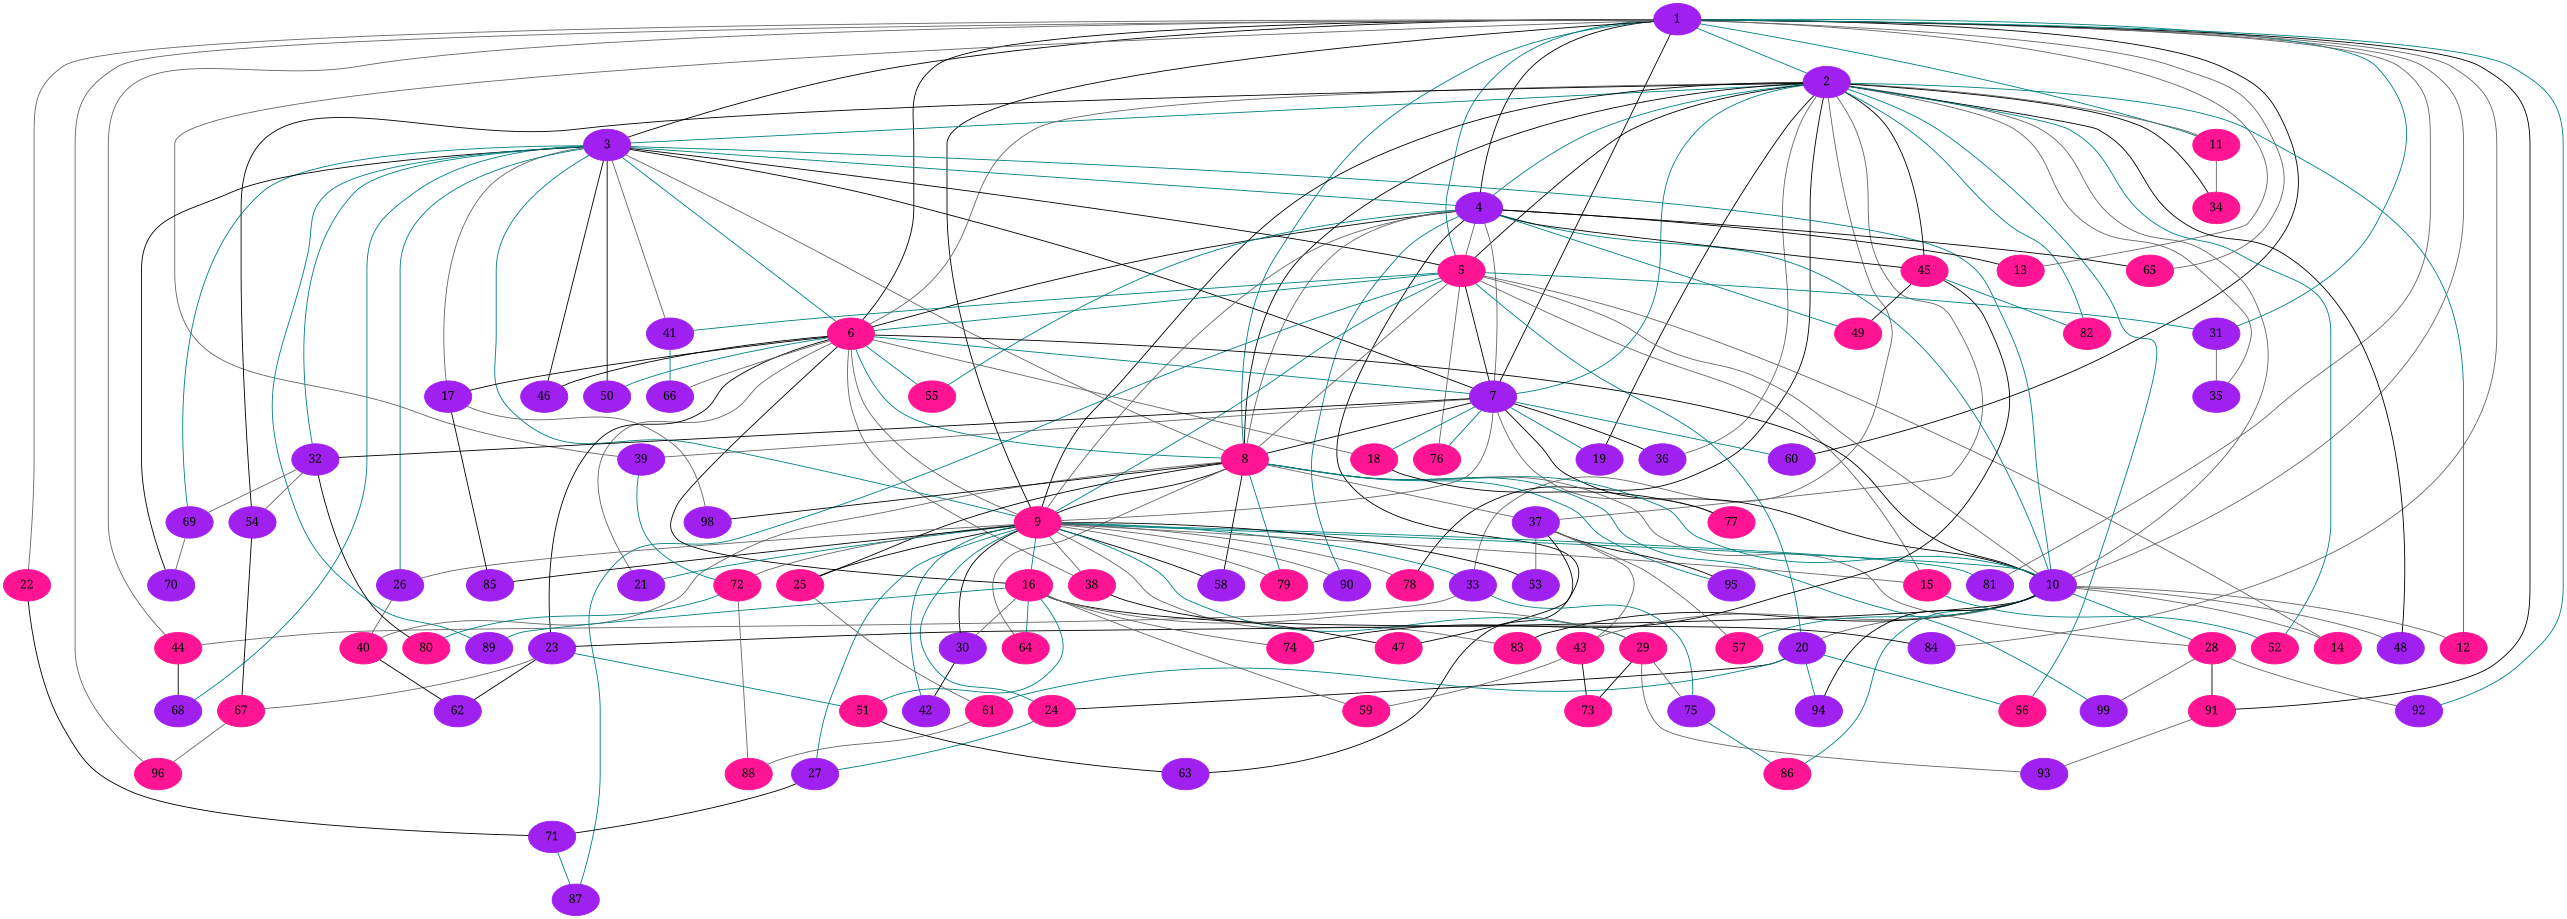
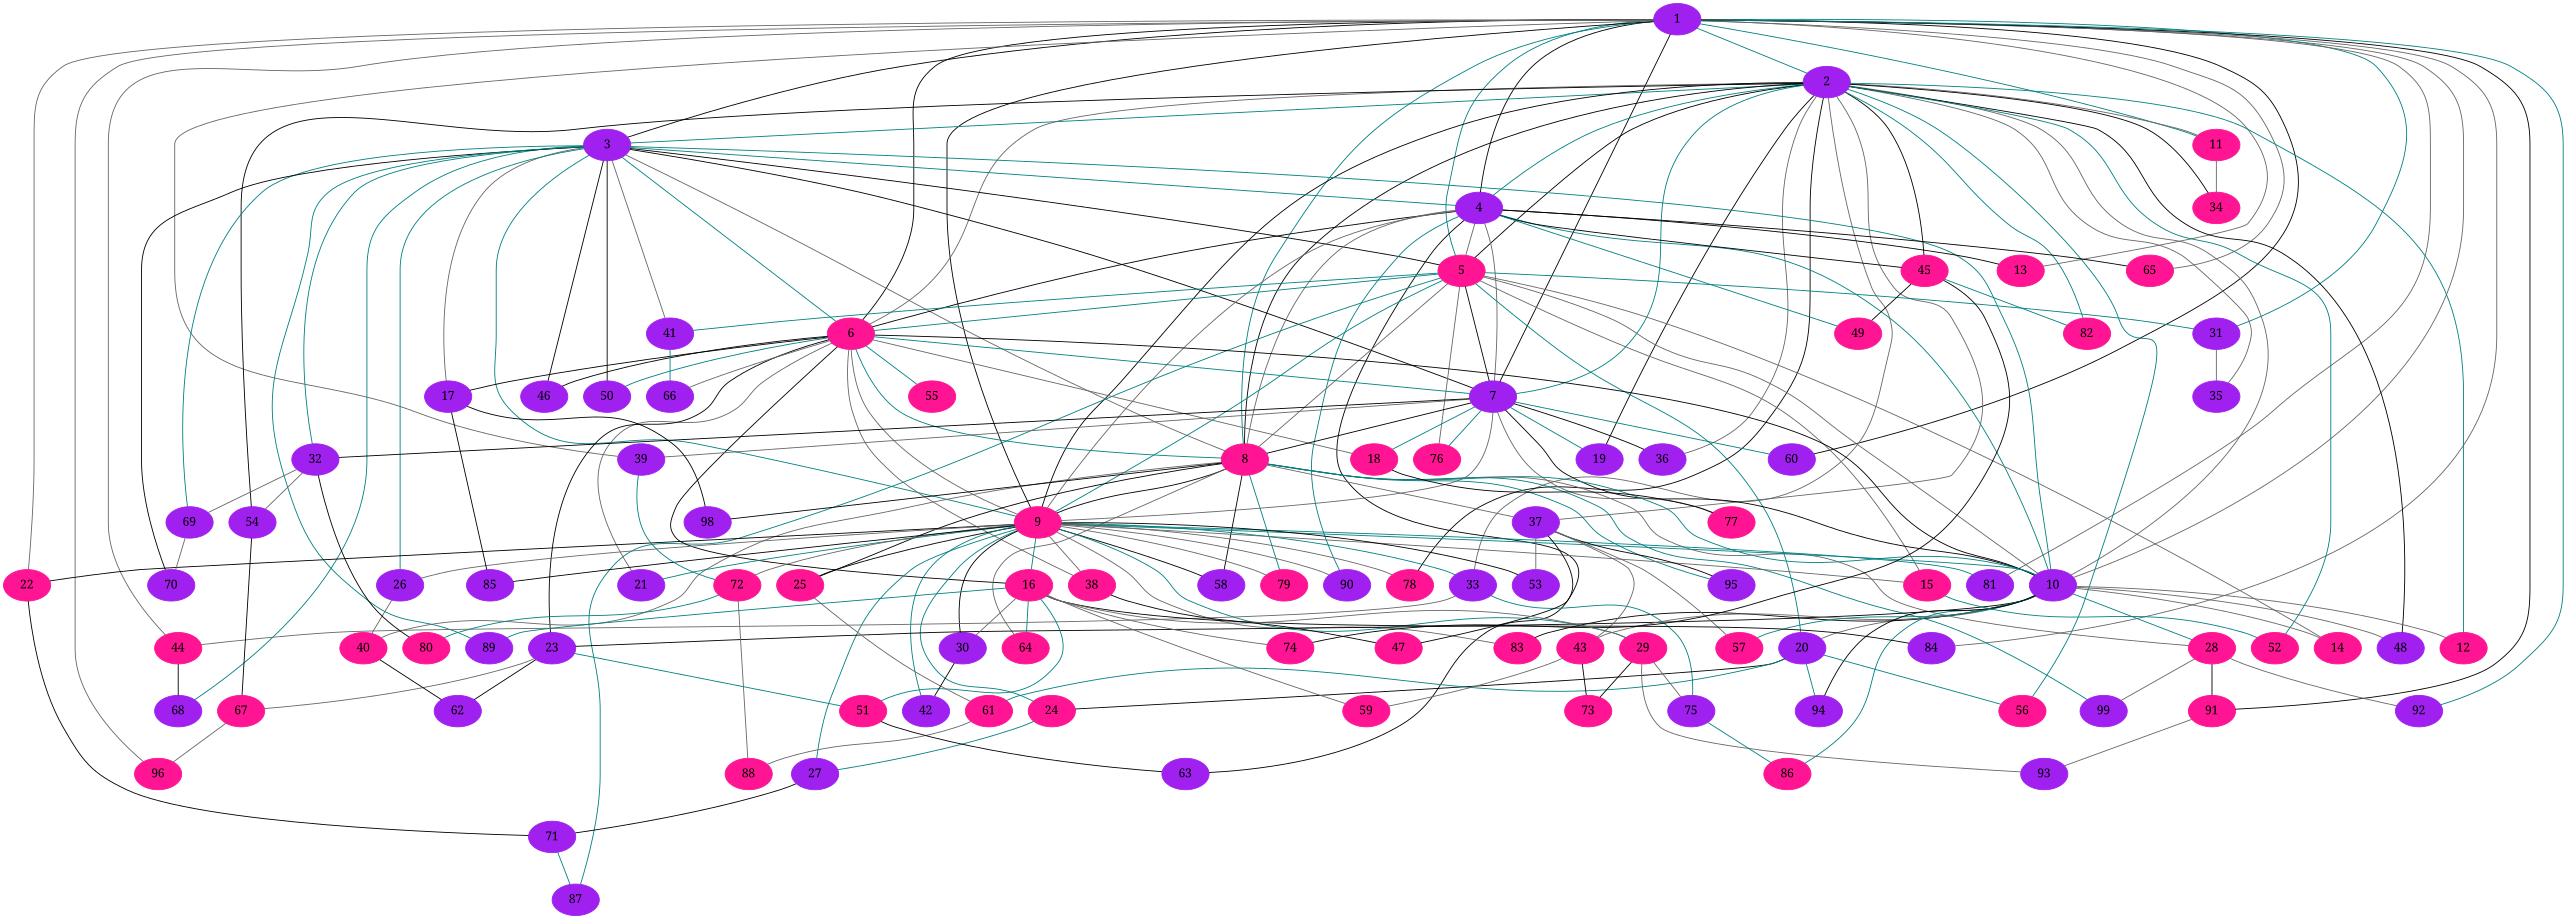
edge "4" -- "55": removed
edge "17" -- "98": color gray40 -> black
edge "9" -- "22": added
